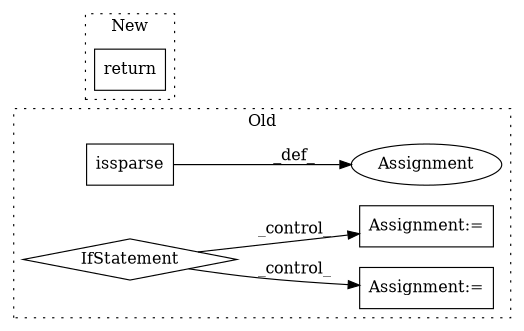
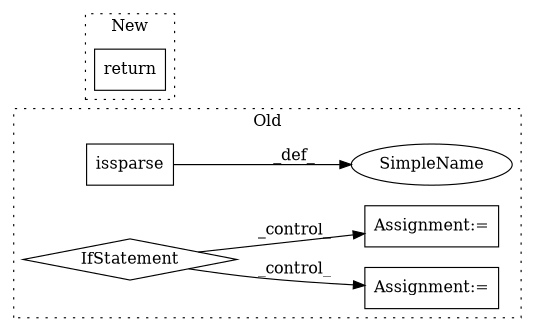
node "Assignment": label "Assignment" -> "SimpleName"
